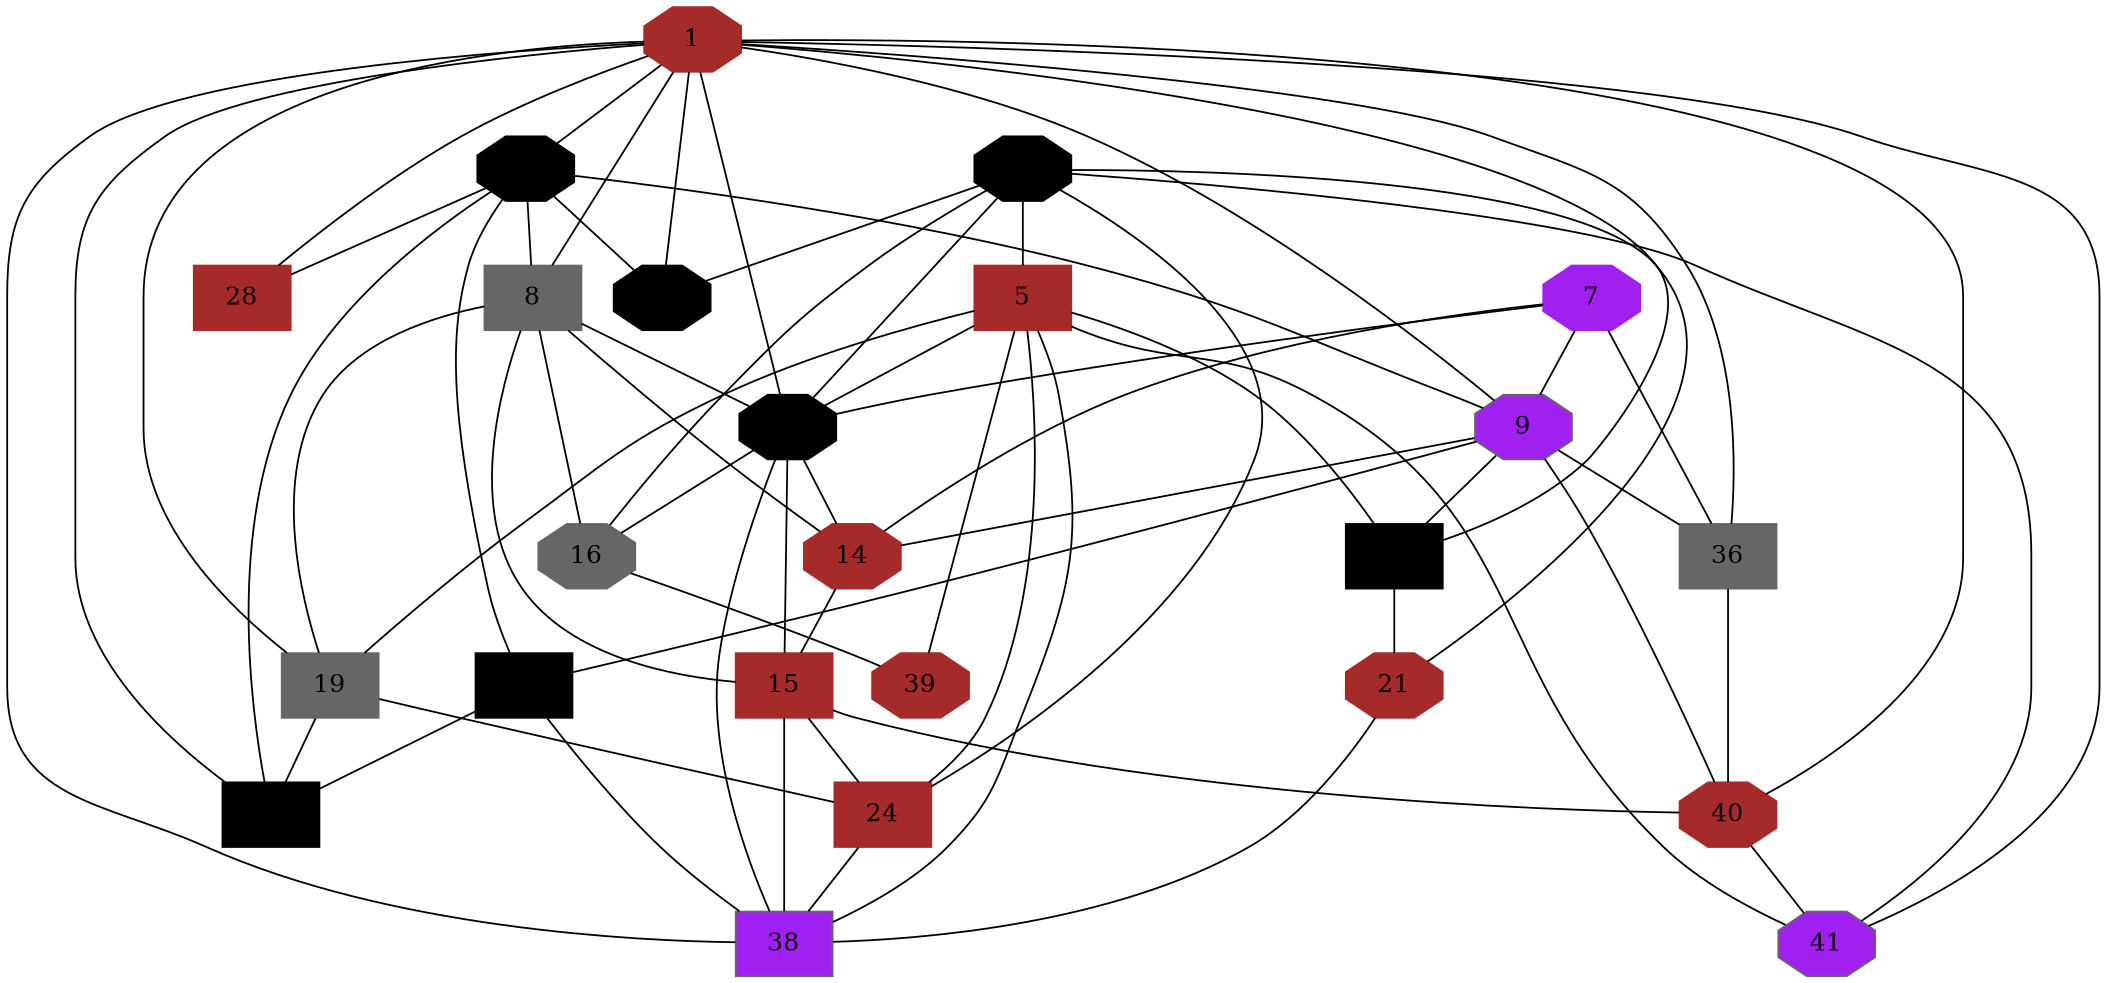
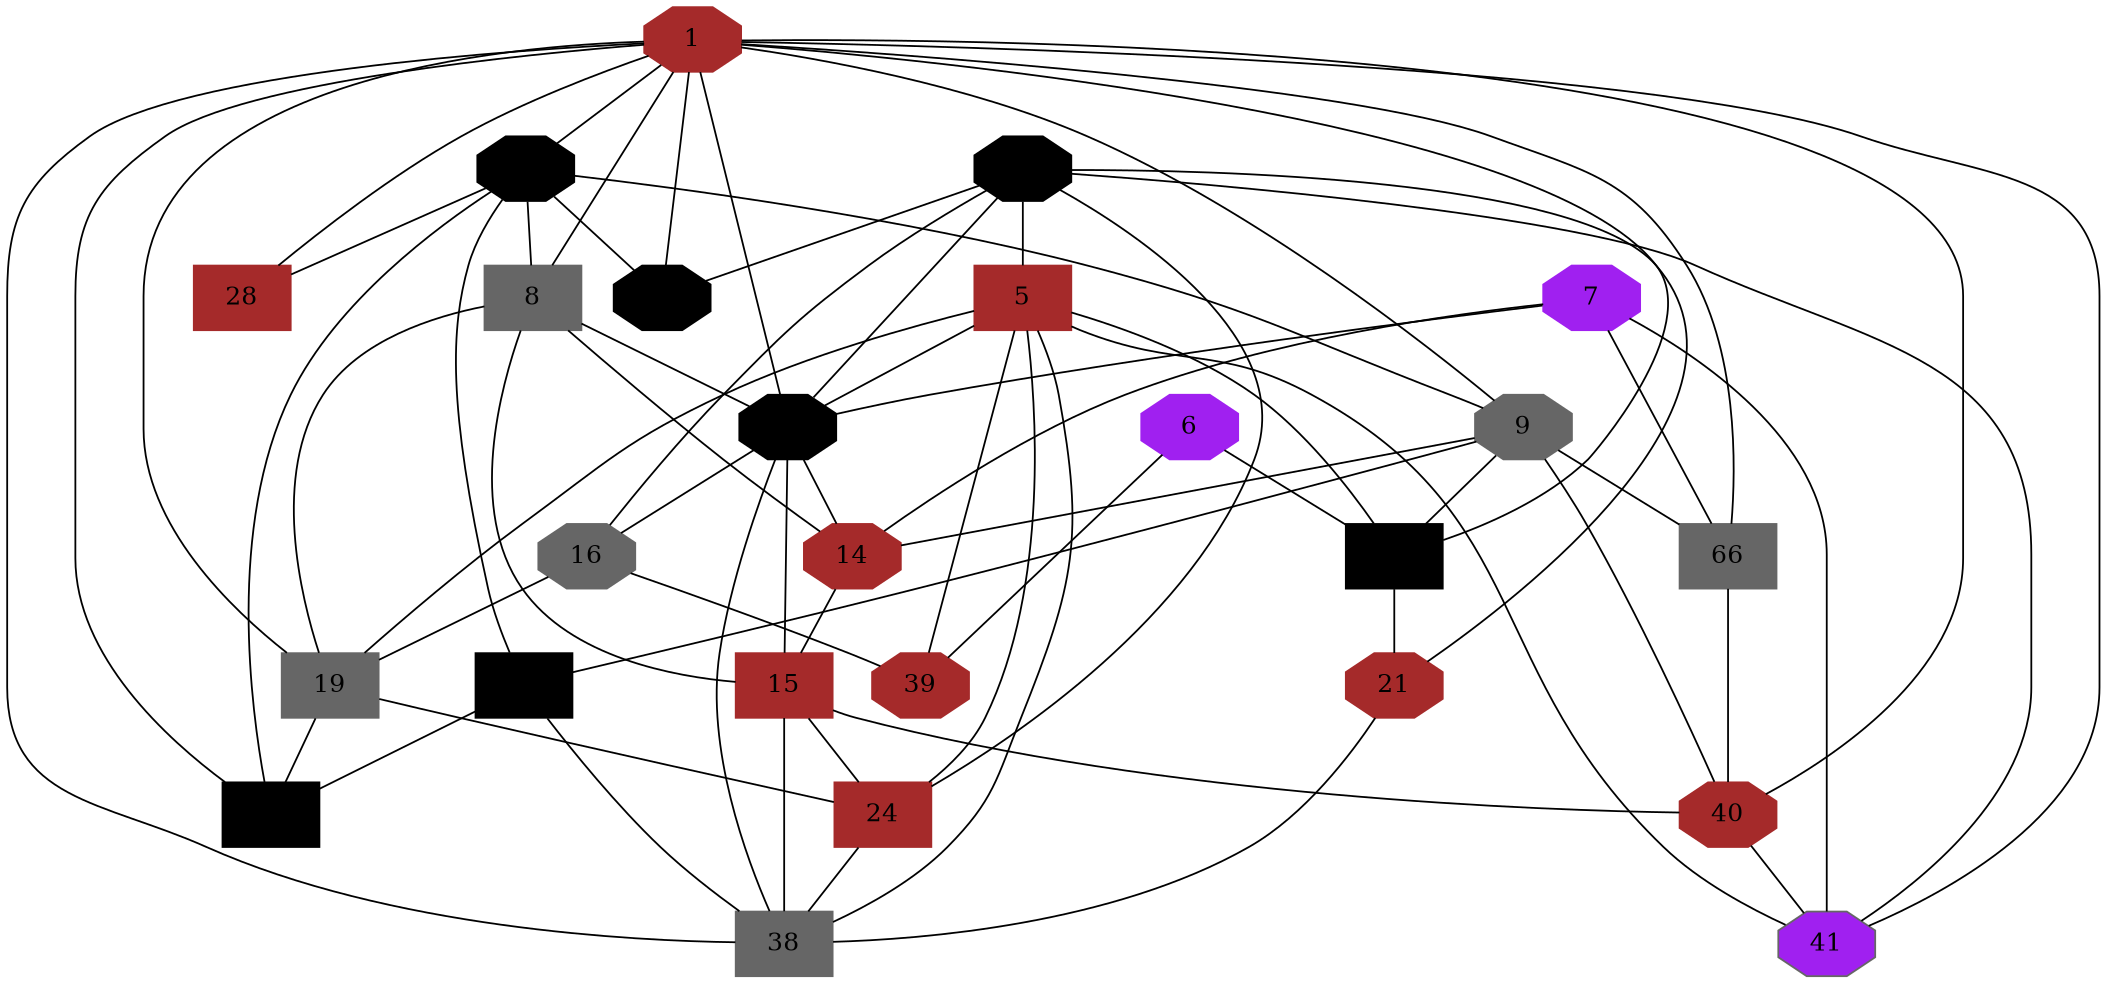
edge "7" -- "9": now "7" -- "41"
edge "8" -- "16": now "19" -- "16"
node "6": added
node "9": fillcolor purple -> gray40
node "36": label "36" -> "66"
node "38": fillcolor purple -> gray40
